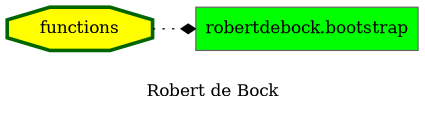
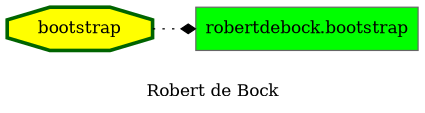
node "functions": label "functions" -> "bootstrap"
